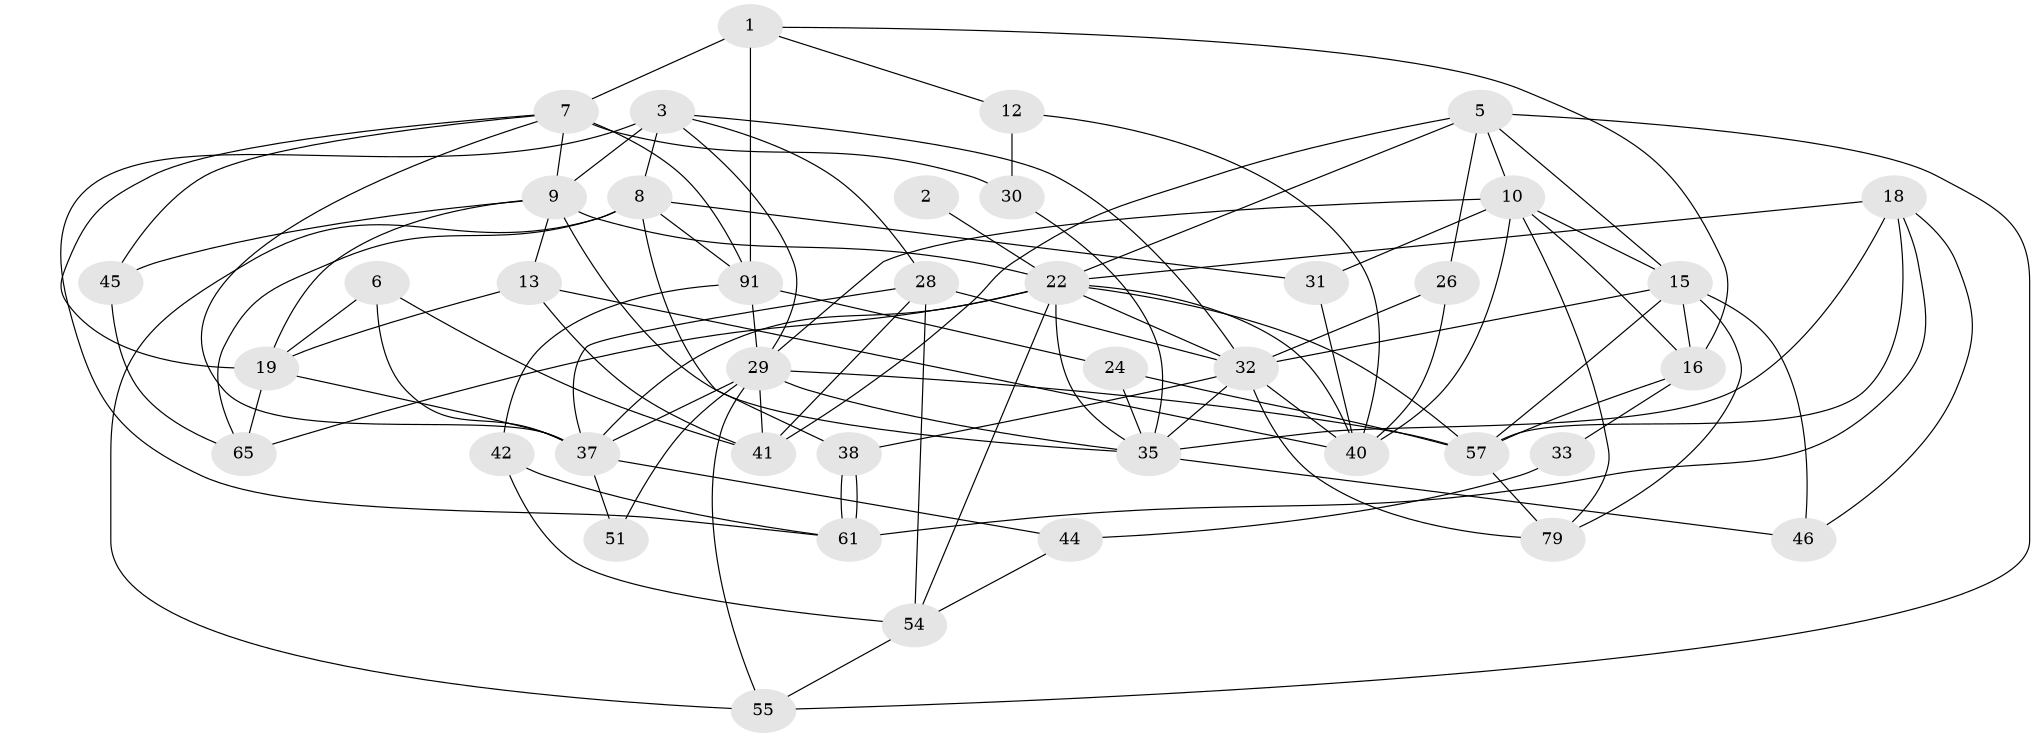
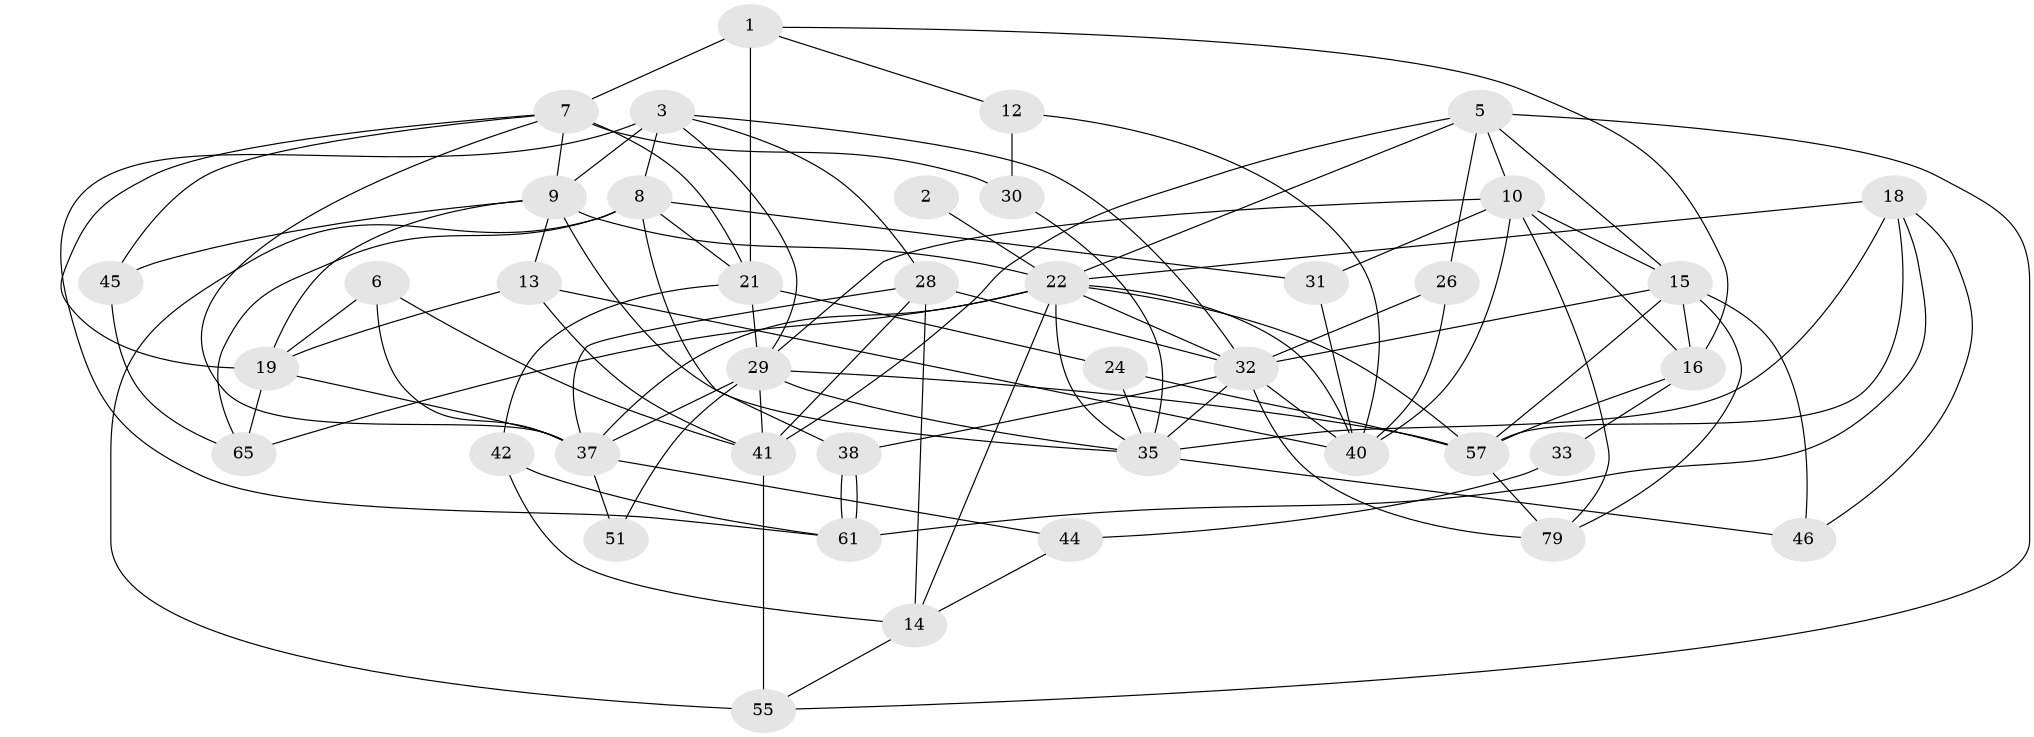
node "91": label "91" -> "21"
edge "29" -- "55": now "41" -- "55"
node "54": label "54" -> "14"
